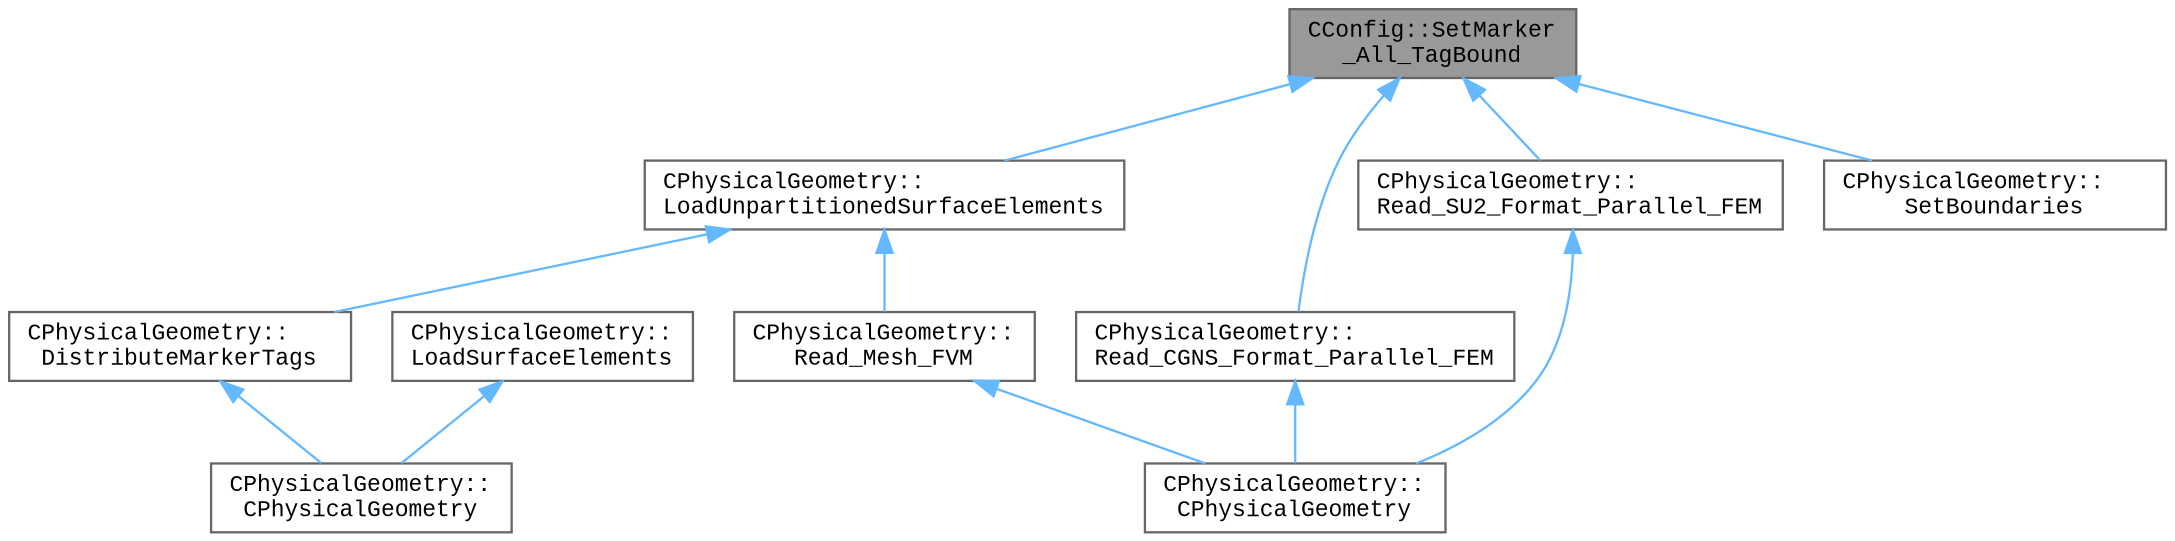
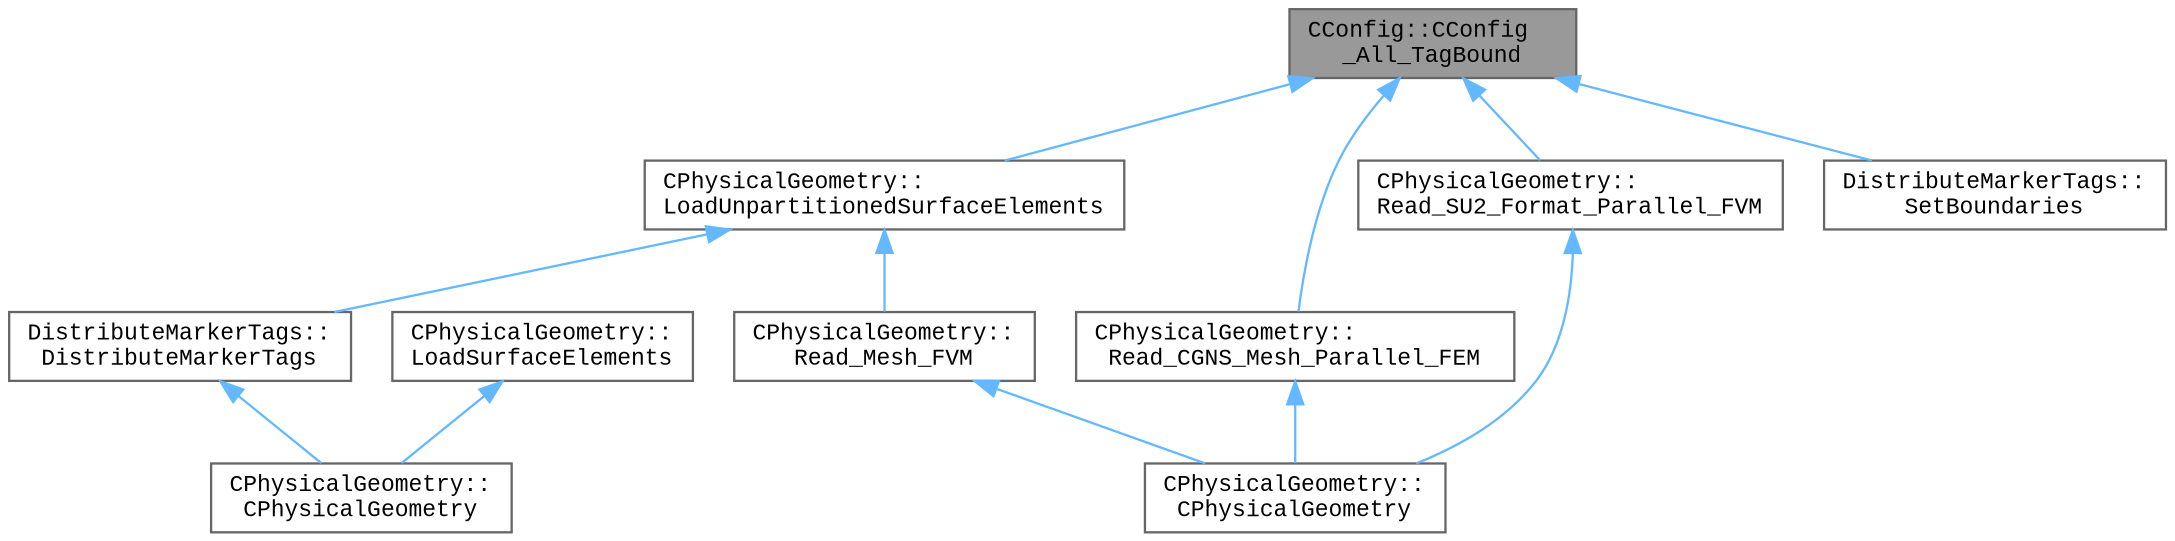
node "CConfig::SetMarker _All_TagBound": label "CConfig::SetMarker _All_TagBound" -> "CConfig::CConfig _All_TagBound"
node "CPhysicalGeometry:: Read_SU2_Format_Parallel_FEM": label "CPhysicalGeometry:: Read_SU2_Format_Parallel_FEM" -> "CPhysicalGeometry:: Read_SU2_Format_Parallel_FVM"
node "CPhysicalGeometry:: SetBoundaries": label "CPhysicalGeometry:: SetBoundaries" -> "DistributeMarkerTags:: SetBoundaries"
node "CPhysicalGeometry:: DistributeMarkerTags": label "CPhysicalGeometry:: DistributeMarkerTags" -> "DistributeMarkerTags:: DistributeMarkerTags"
node "CPhysicalGeometry:: Read_CGNS_Format_Parallel_FEM": label "CPhysicalGeometry:: Read_CGNS_Format_Parallel_FEM" -> "CPhysicalGeometry:: Read_CGNS_Mesh_Parallel_FEM"
